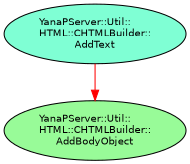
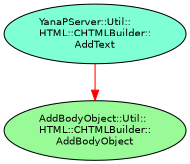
node "YanaPServer::Util:: HTML::CHTMLBuilder:: AddBodyObject": label "YanaPServer::Util:: HTML::CHTMLBuilder:: AddBodyObject" -> "AddBodyObject::Util:: HTML::CHTMLBuilder:: AddBodyObject"
